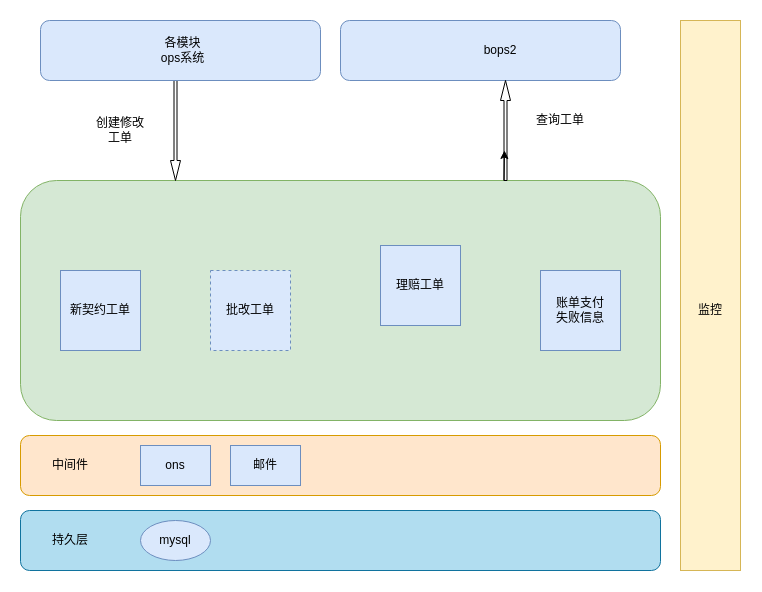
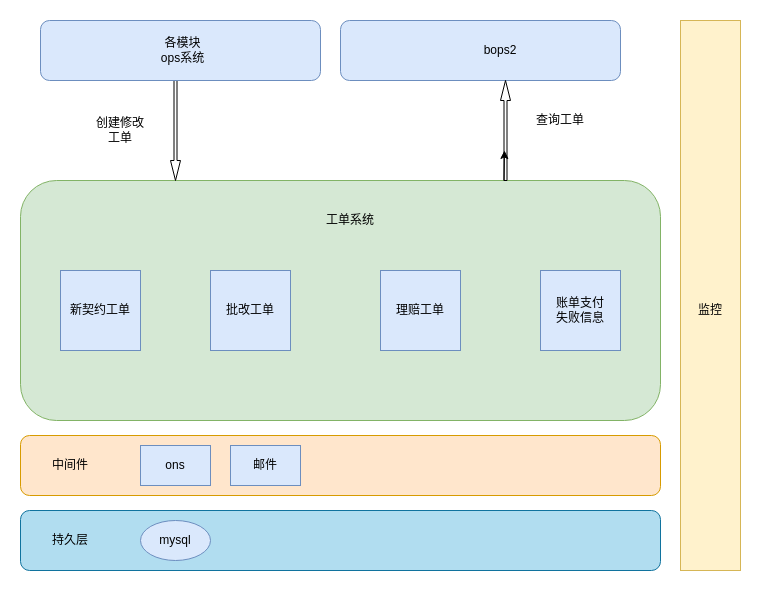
node "工单系统": added
node "理赔工单": moved (421, 286) -> (421, 311)
node "批改工单": style dashed -> solid
